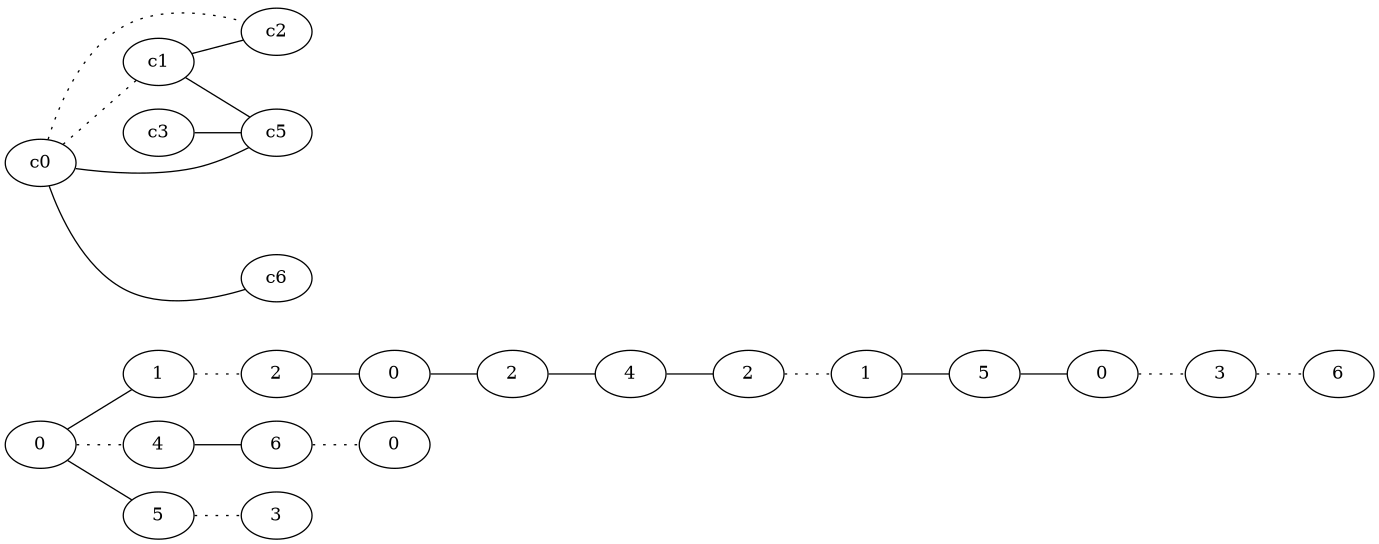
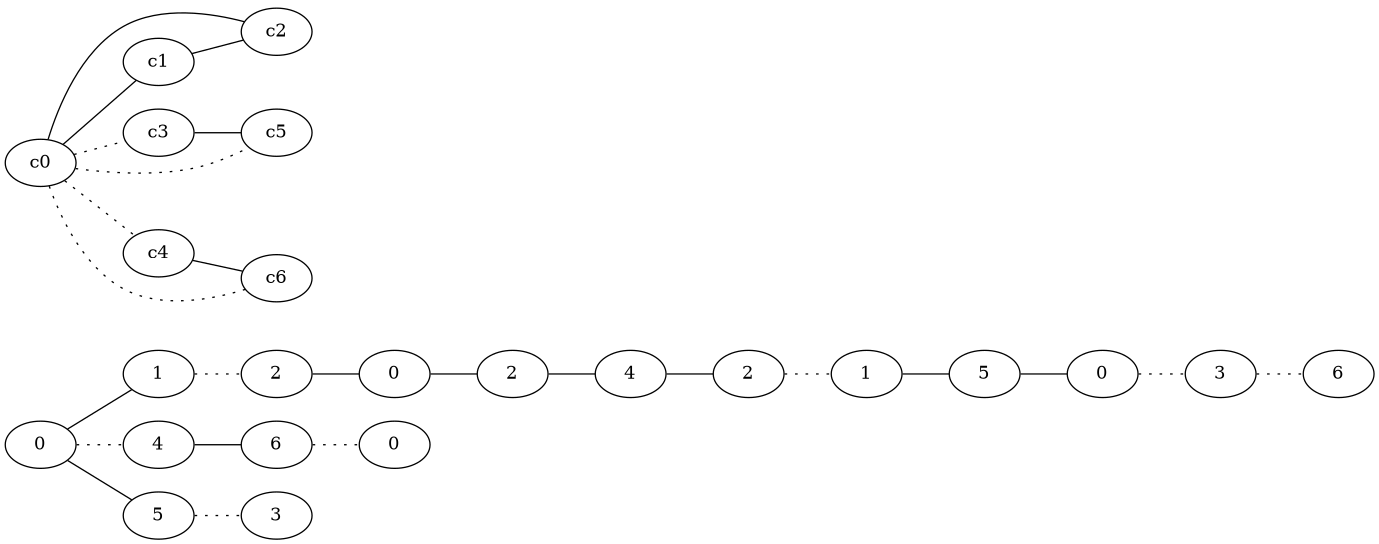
edge "c2" -- "c0": style dotted -> solid
edge "c1" -- "c5": removed
edge "c1" -- "c0": style dotted -> solid
edge "c3" -- "c0": added
edge "c5" -- "c0": style solid -> dotted
node "c4": added
edge "c0" -- "c6": style solid -> dotted
